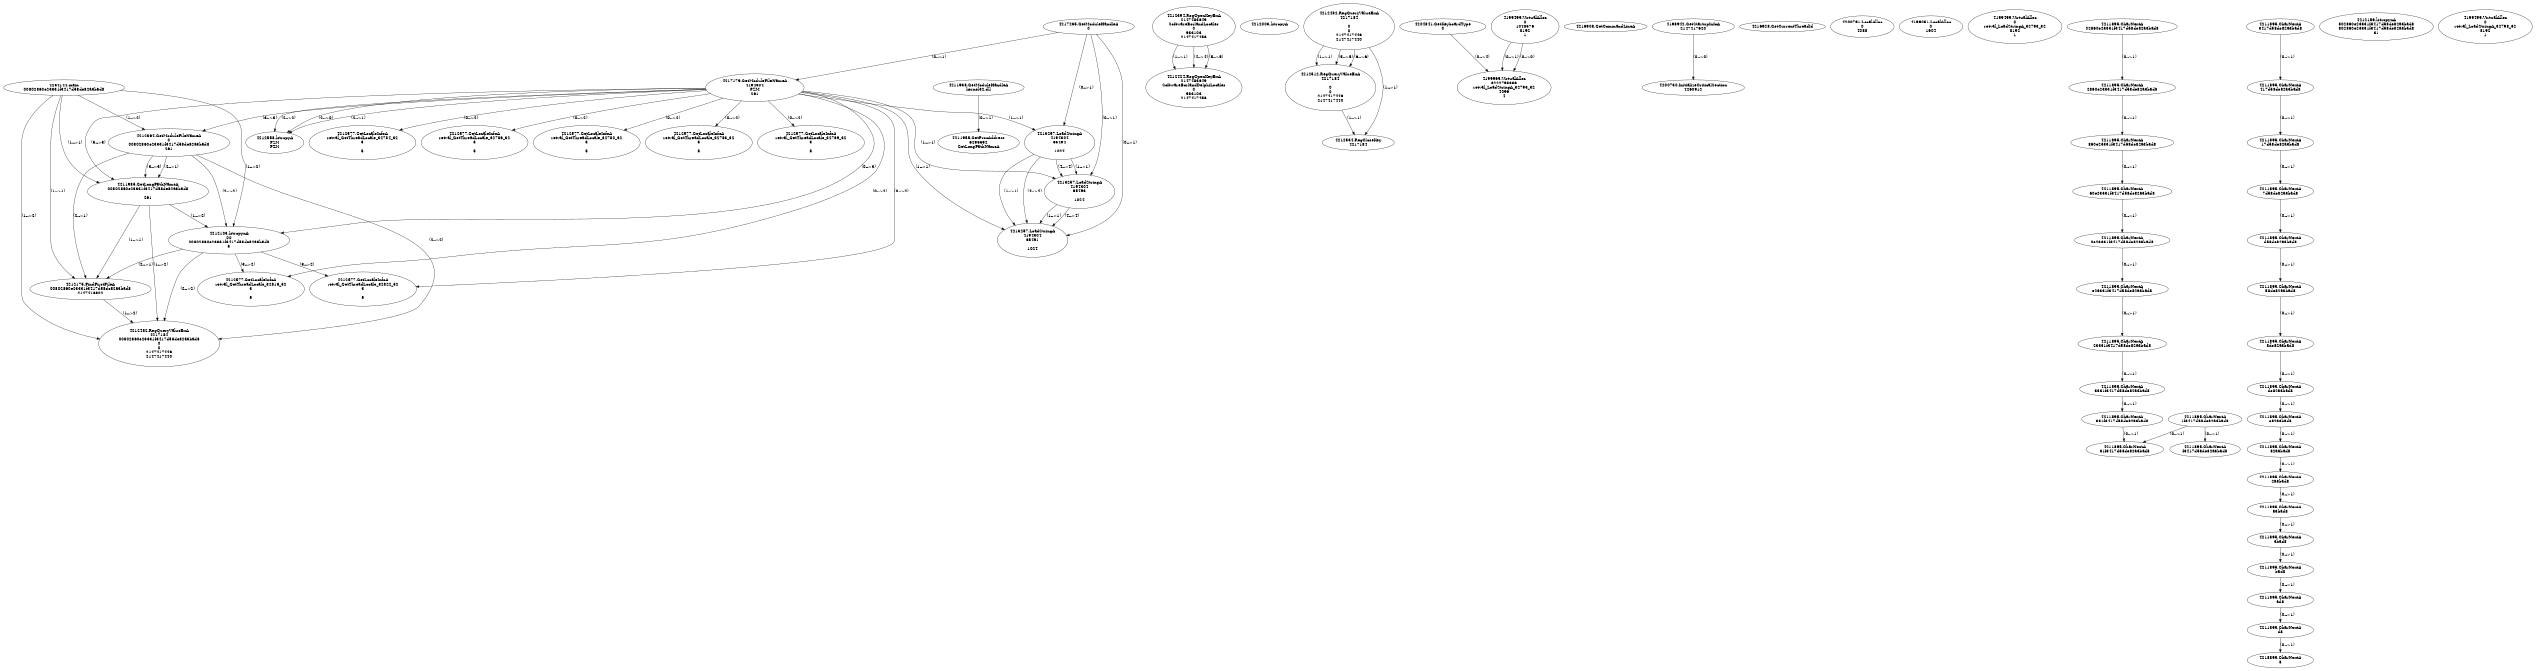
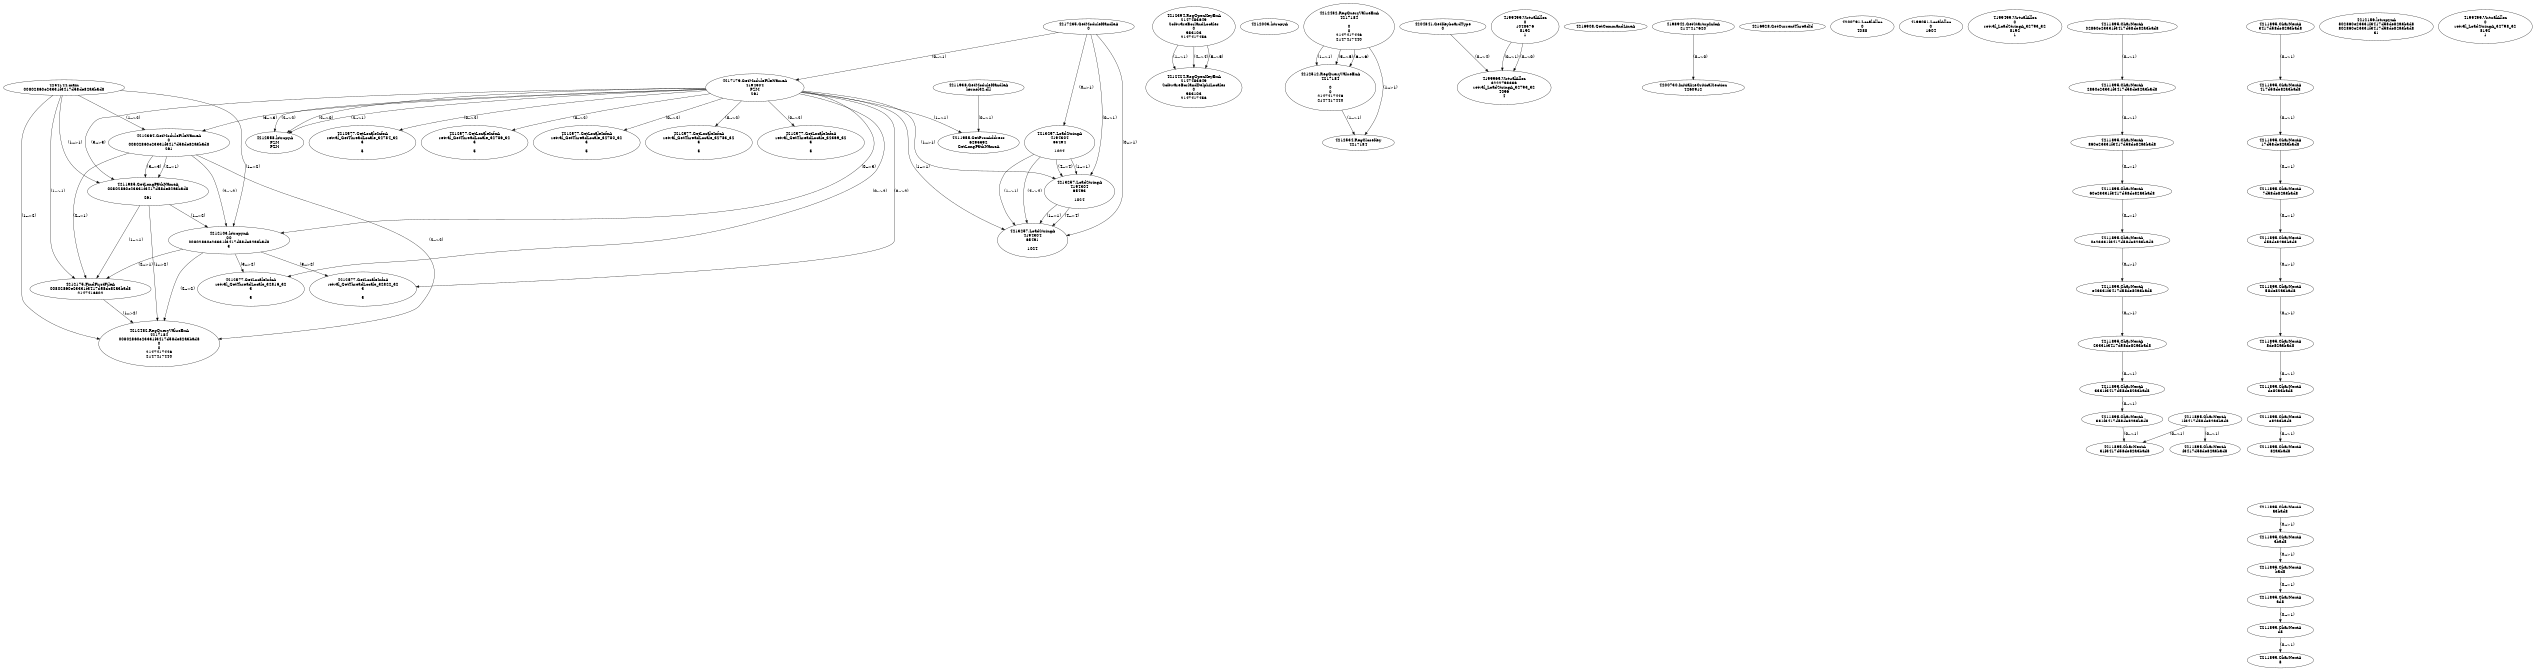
edge "4217179.GetModuleFileNameA 4194304 PZM 261" -> "4213257.LoadStringA 4194304 65494 1024": now "4217179.GetModuleFileNameA 4194304 PZM 261" -> "4211955.GetProcAddress 6295592 GetLongPathNameA"
node "4212577.GetLocaleInfoA retval_GetThreadLocale_32769_32 3 5": label "4212577.GetLocaleInfoA retval_GetThreadLocale_32769_32 3 5" -> "4212577.GetLocaleInfoA retval_GetThreadLocale_32369_32 3 5"
edge "4211895.CharNextA de82a3bad8" -> "4211895.CharNextA e82a3bad8": removed, label "(0-->1)"
node "4211895.CharNextA 2a3bad8": removed
node "4218895.CharNextA 8": label "4218895.CharNextA 8" -> "4211895.CharNextA 8"
